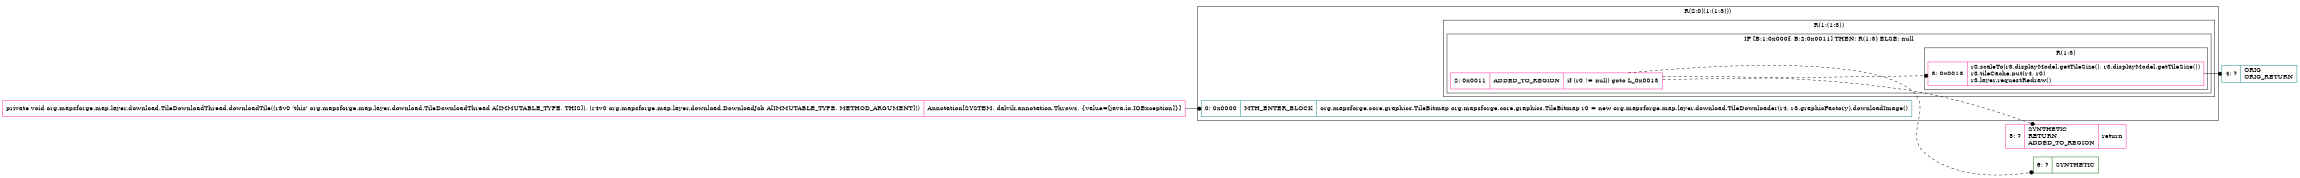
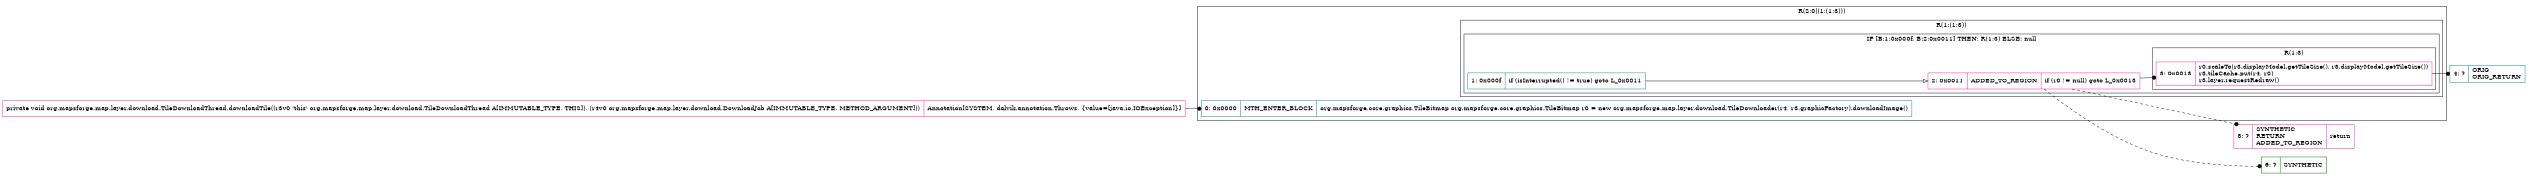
edge "2: 0x0011" -> "3: 0x0013": style dashed -> solid
node "1: 0x000f": added
